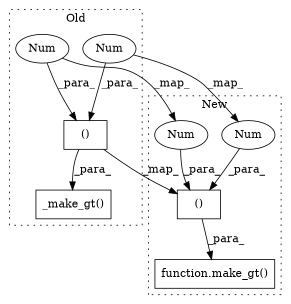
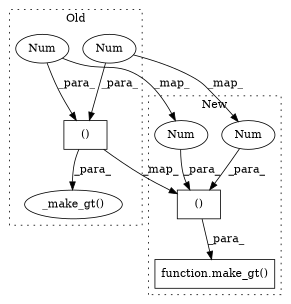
node "_make_gt()": shape box -> ellipse
